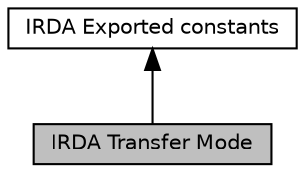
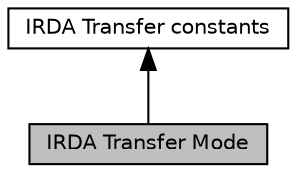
node "IRDA Exported constants": label "IRDA Exported constants" -> "IRDA Transfer constants"
